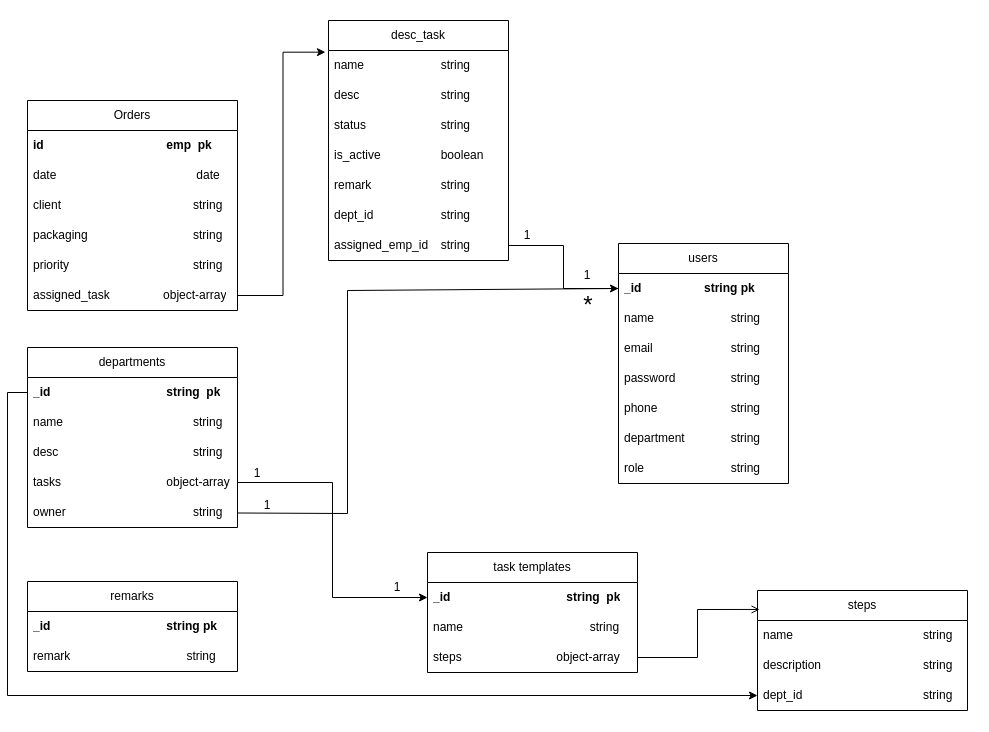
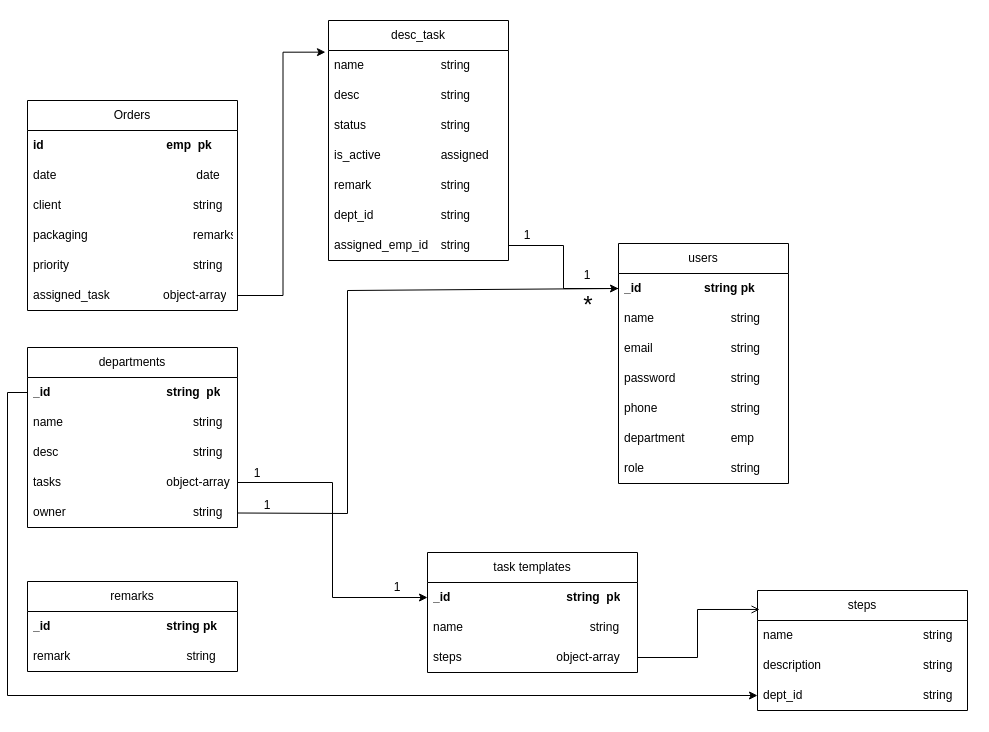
node "is_active boolean": label "is_active boolean" -> "is_active assigned"
node "packaging string": label "packaging string" -> "packaging remarks"
node "department string": label "department string" -> "department emp"
